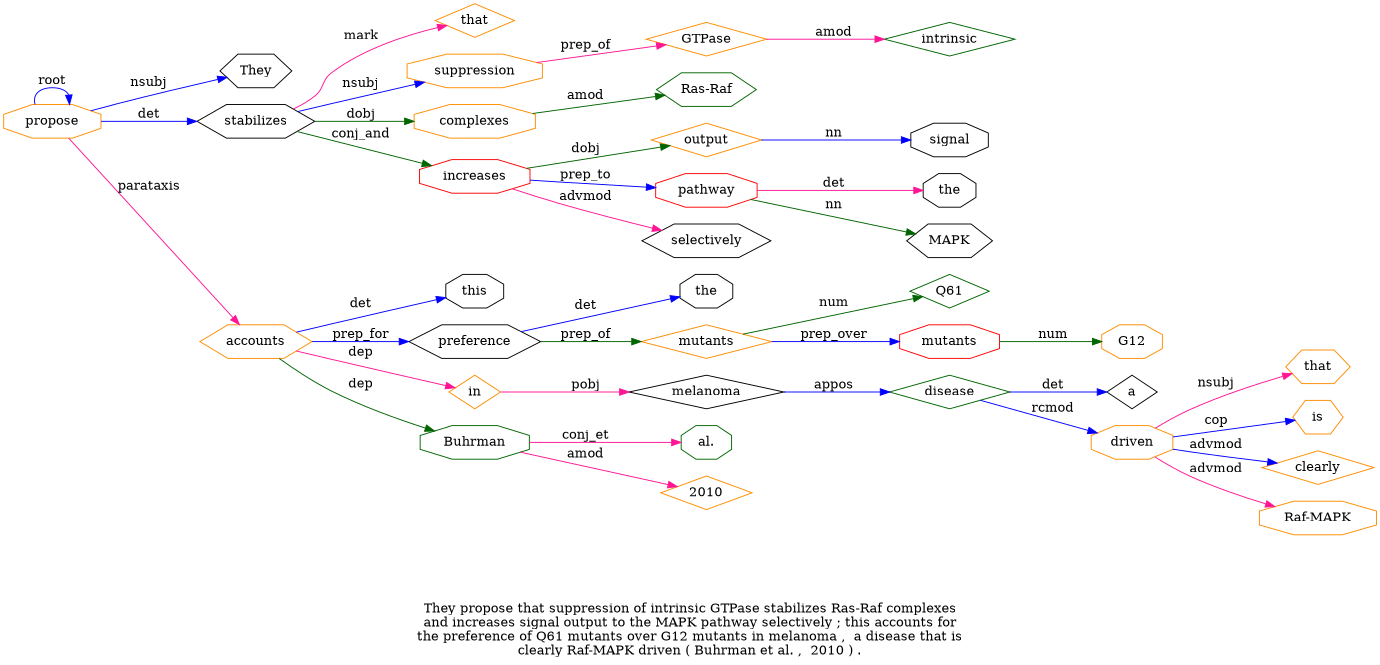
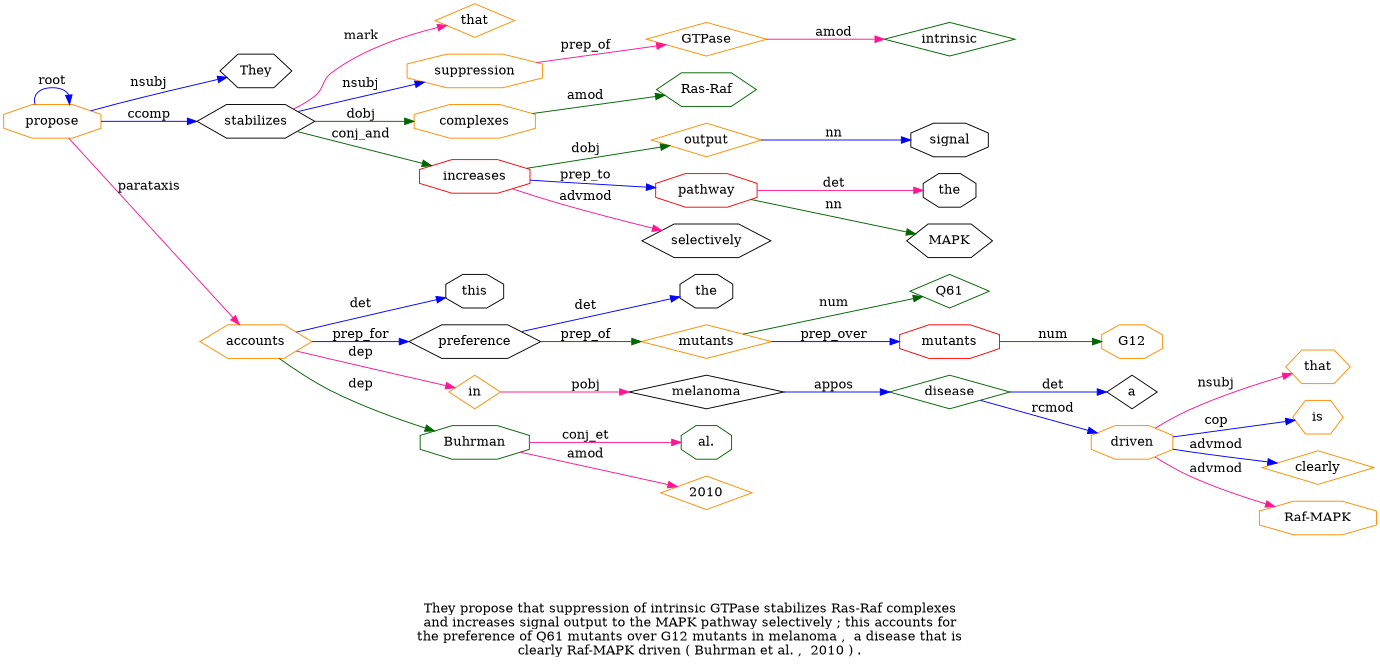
edge "propose" -> "stabilizes": label "det" -> "ccomp"
